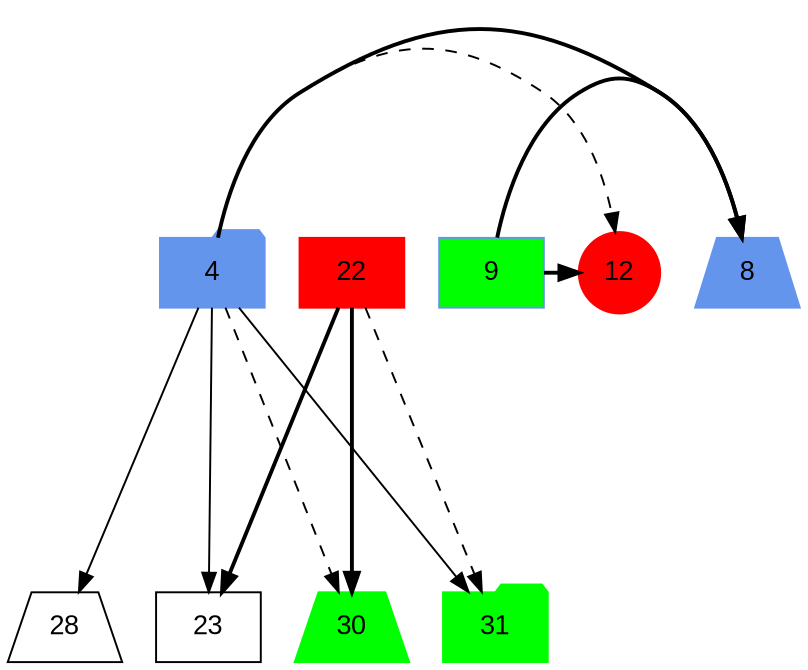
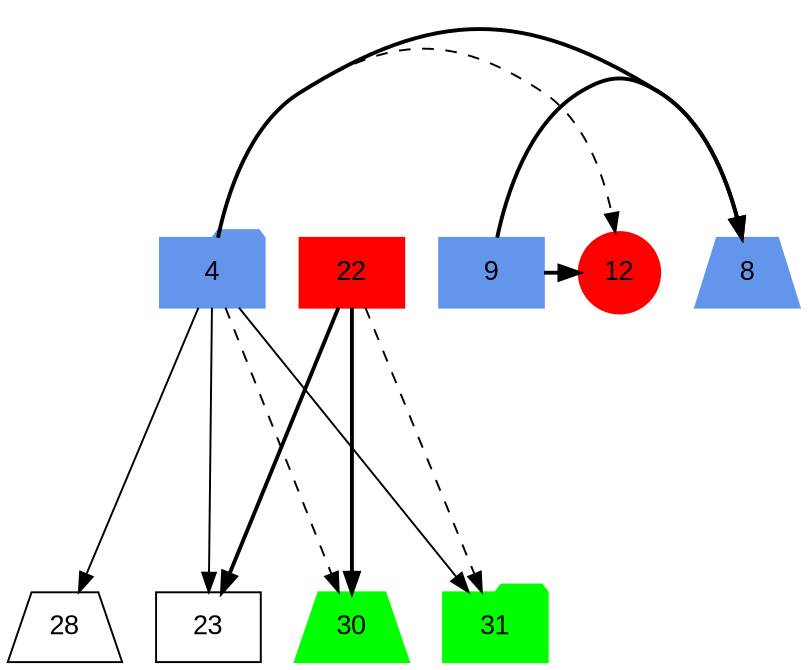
node "9": fillcolor green -> cornflowerblue
